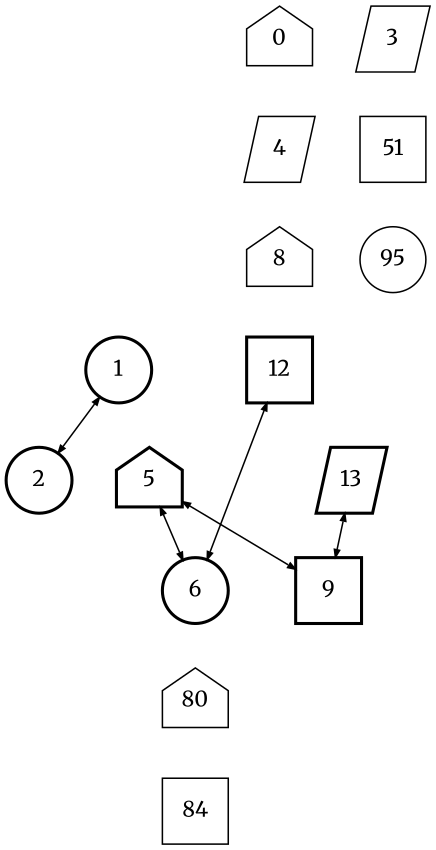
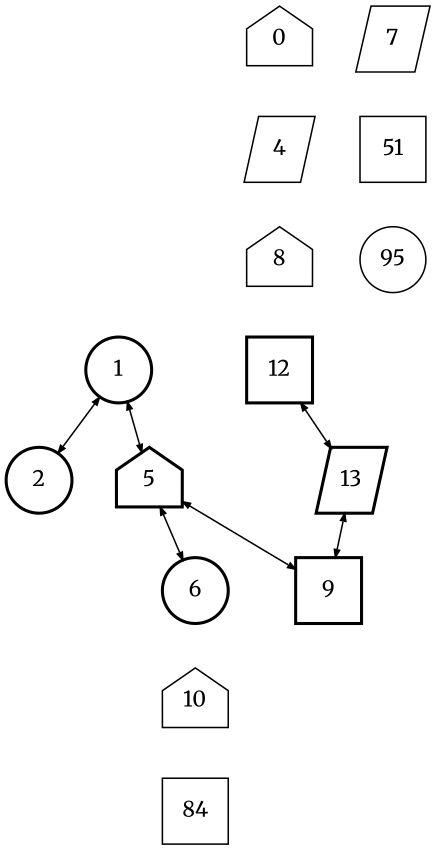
node "3": label "3" -> "7"
edge "1" -- "5": added
edge "12" -- "6": now "12" -- "13"
node "80": label "80" -> "10"
